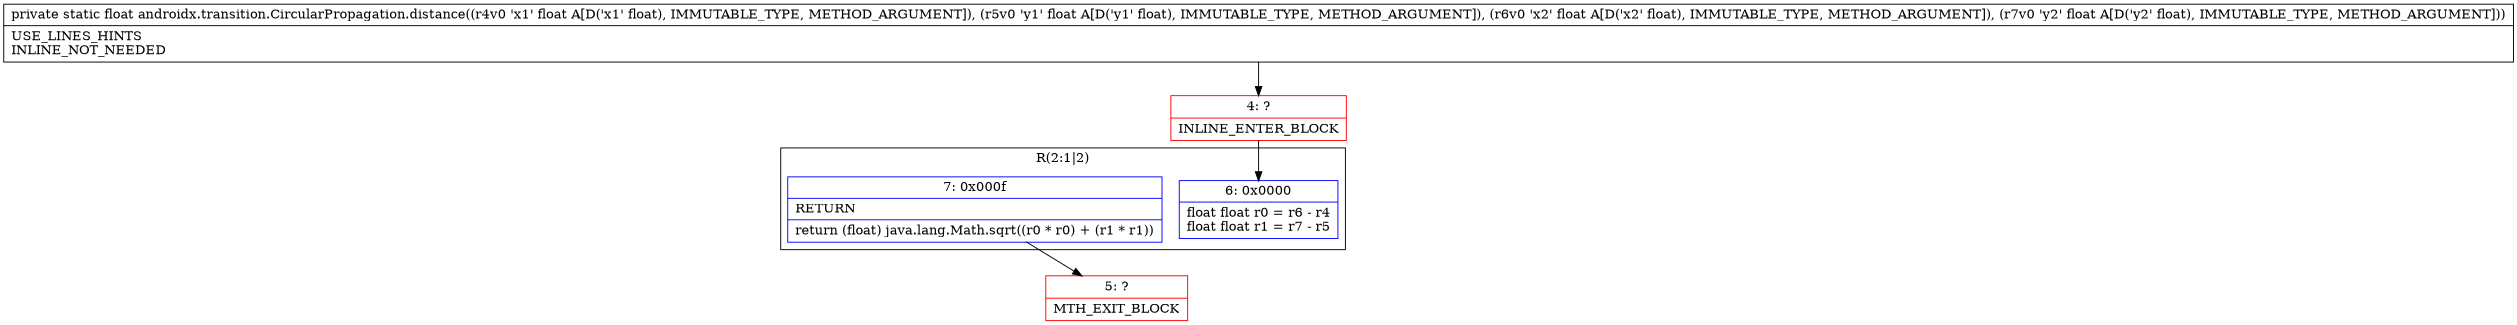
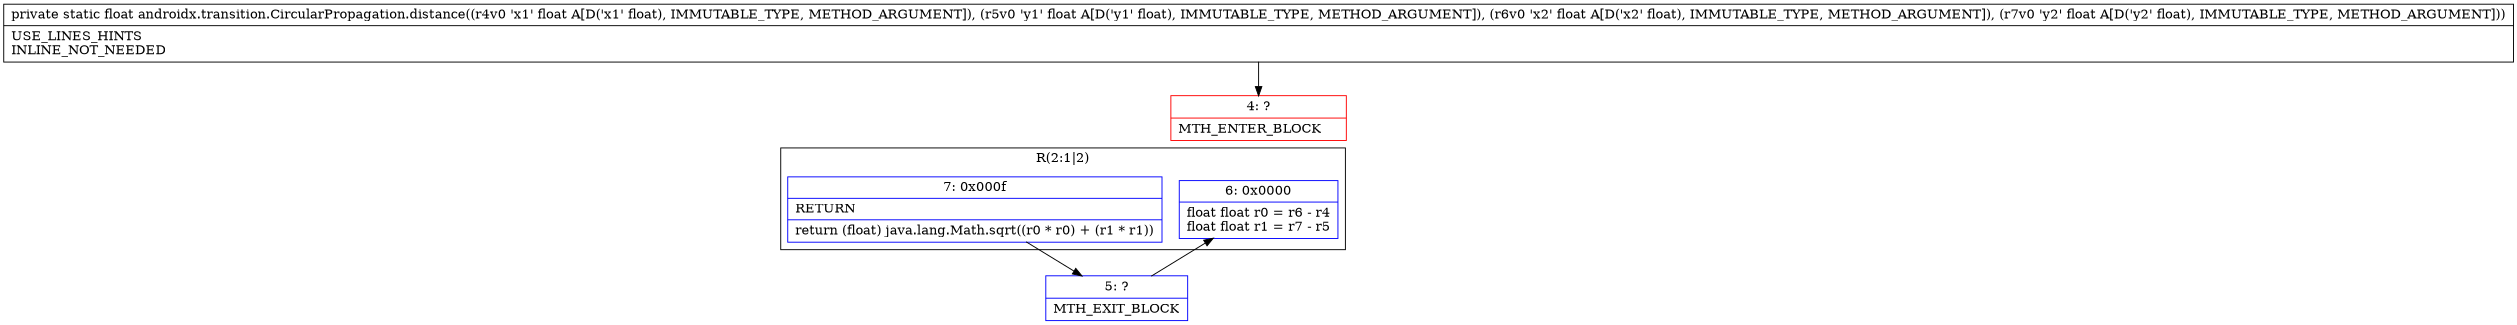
node "4: ?": text "INLINE_ENTER_BLOCK" -> "MTH_ENTER_BLOCK"
edge "4: ?" -> "6: 0x0000": now "5: ?" -> "6: 0x0000"
node "5: ?": color red -> blue
